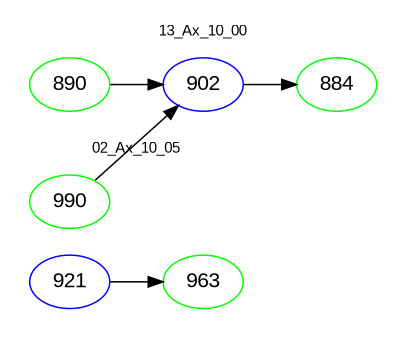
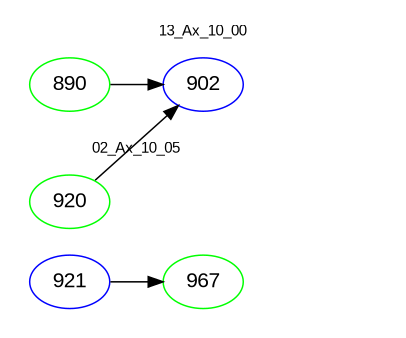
node "884": removed
node "990": label "990" -> "920"
node "963": label "963" -> "967"
